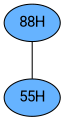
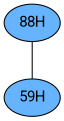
node "55H": label "55H" -> "59H"
